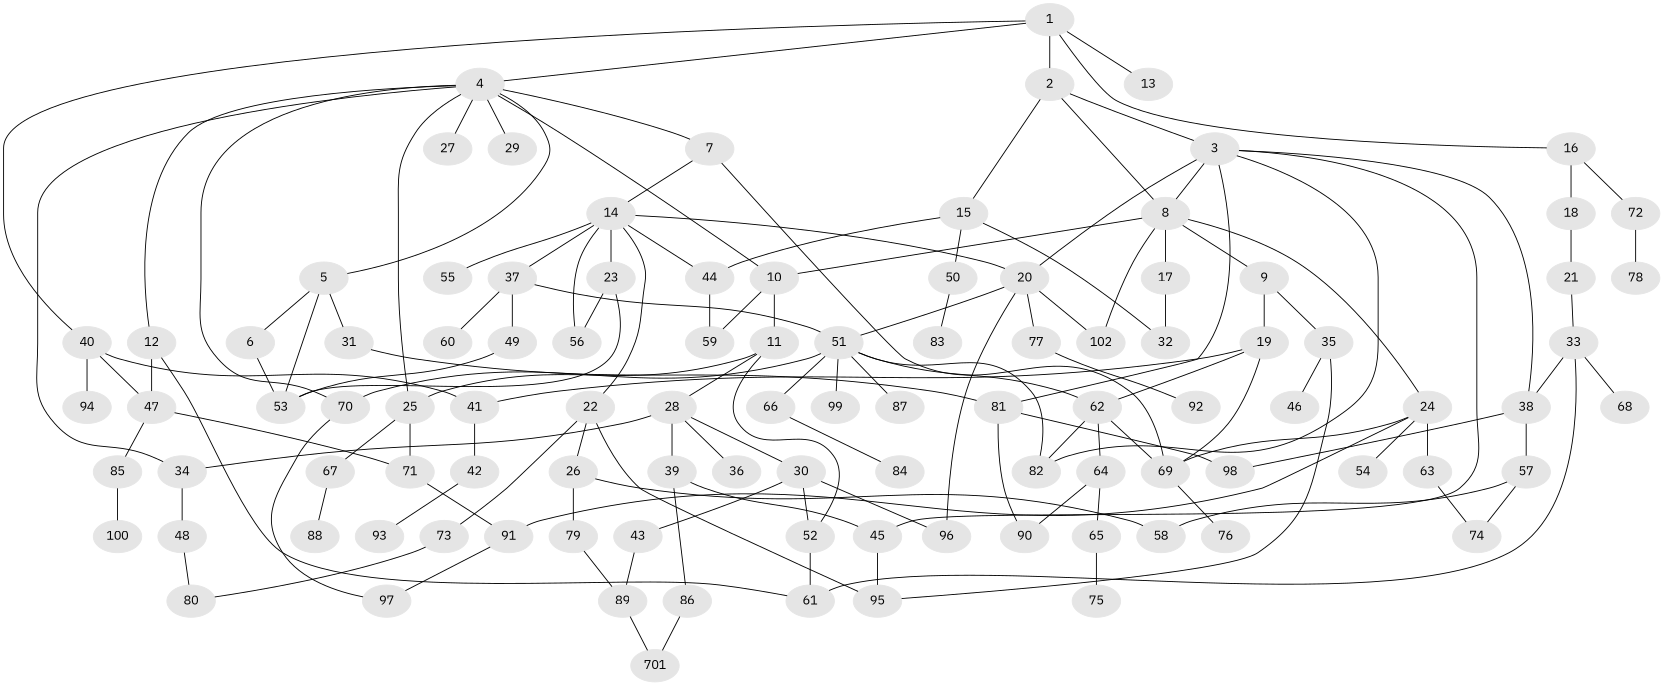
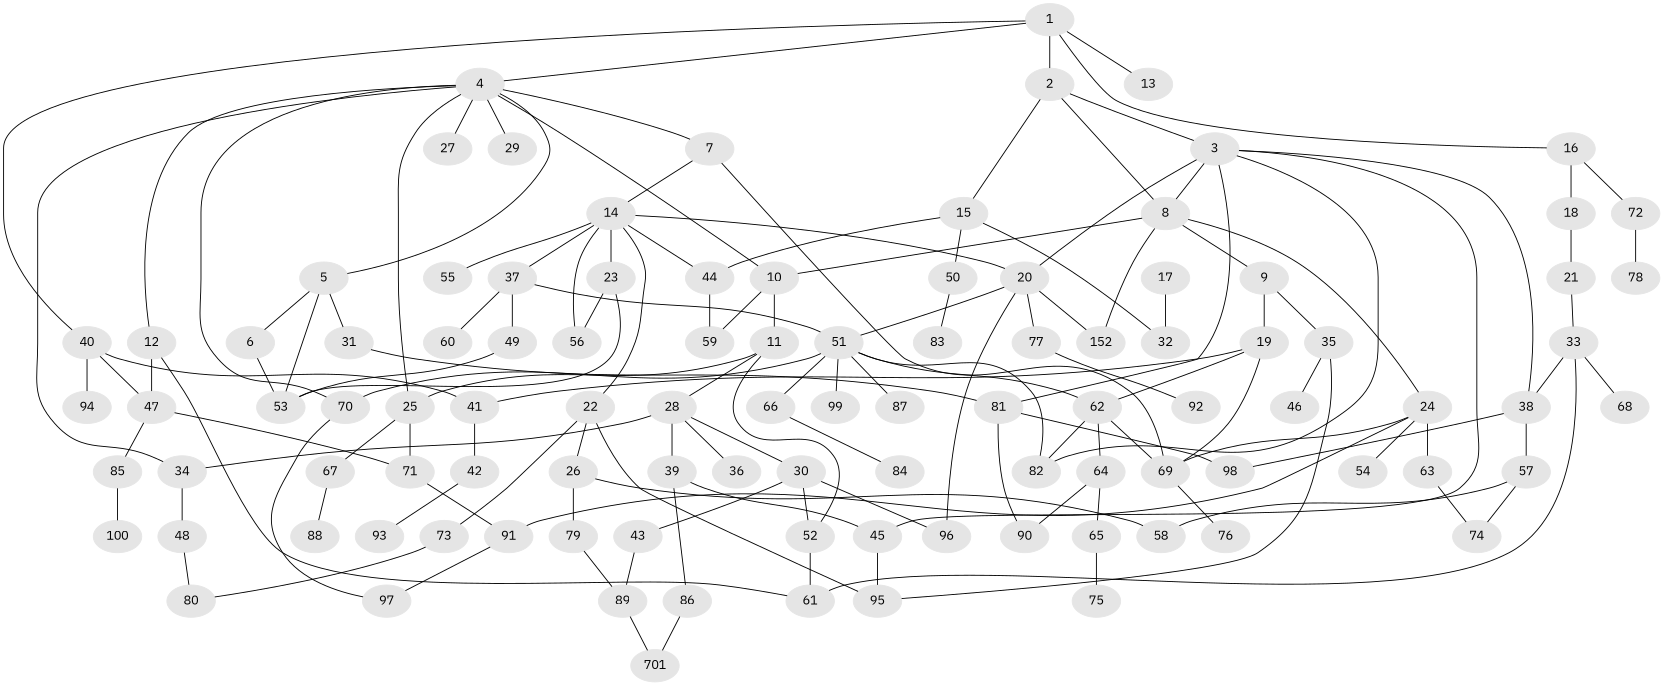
edge "8" -- "17": removed
node "102": label "102" -> "152"
